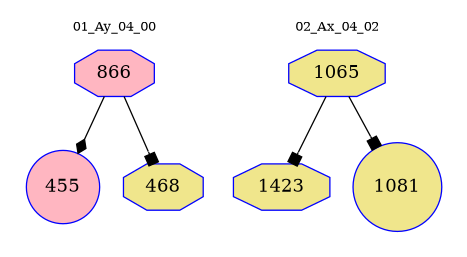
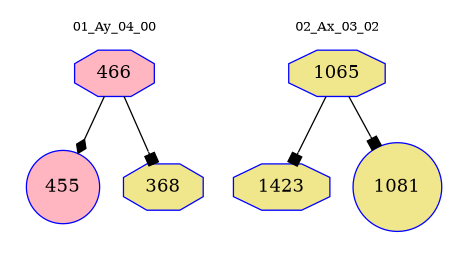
cluster "02_Ax_04_02": label "02_Ax_04_02" -> "02_Ax_03_02"
node "866": label "866" -> "466"
node "468": label "468" -> "368"
